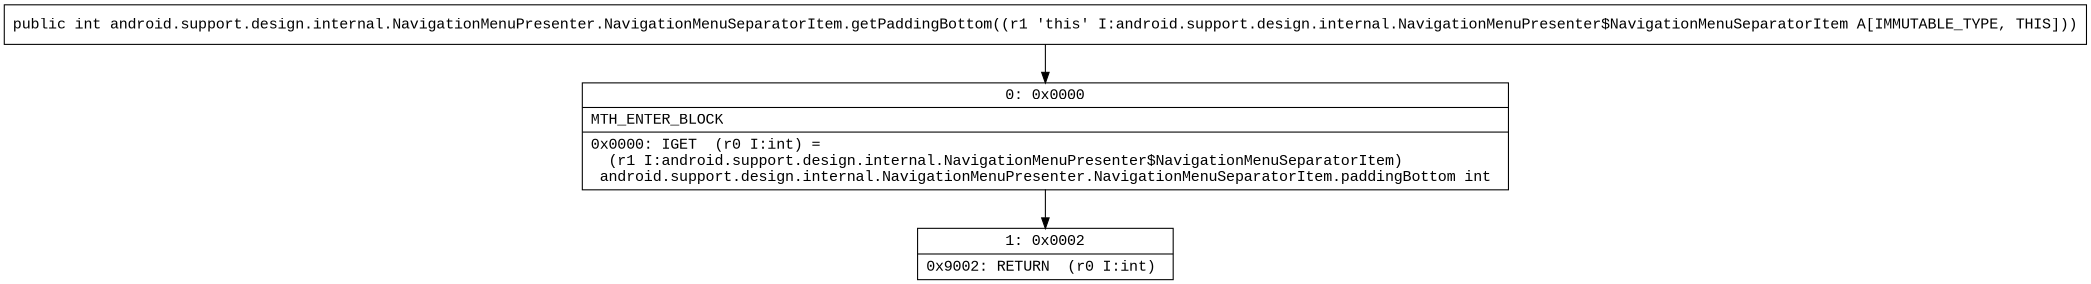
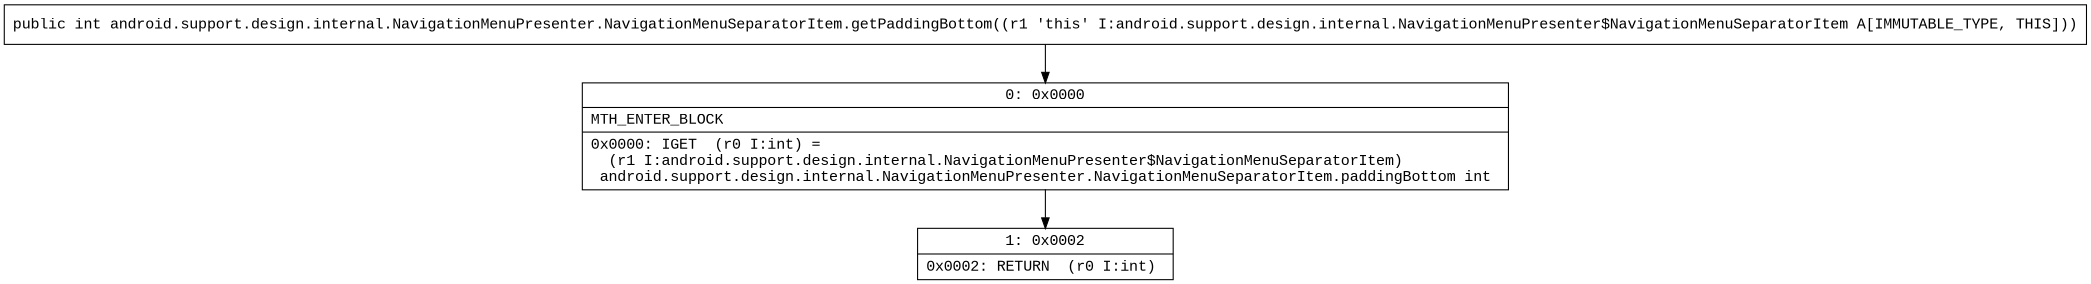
node "1: 0x0002": text "0x9002: RETURN  (r0 I:int)" -> "0x0002: RETURN  (r0 I:int)"
